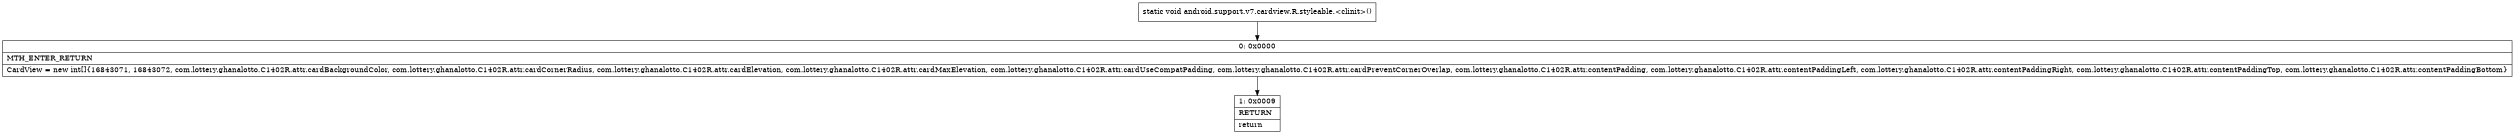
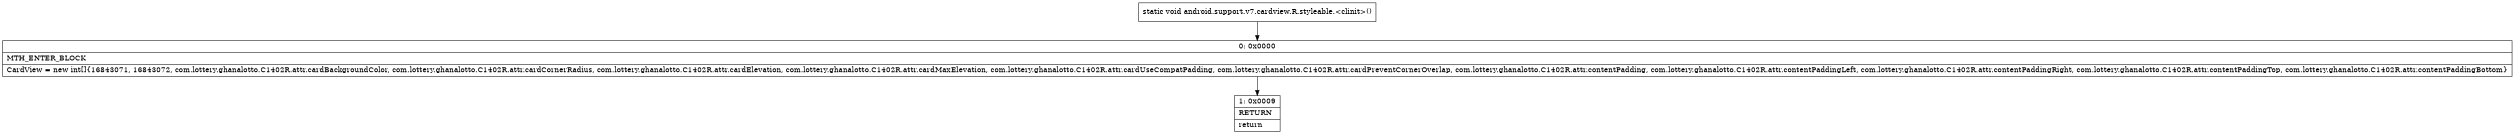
node "0: 0x0000": text "MTH_ENTER_RETURN" -> "MTH_ENTER_BLOCK"
